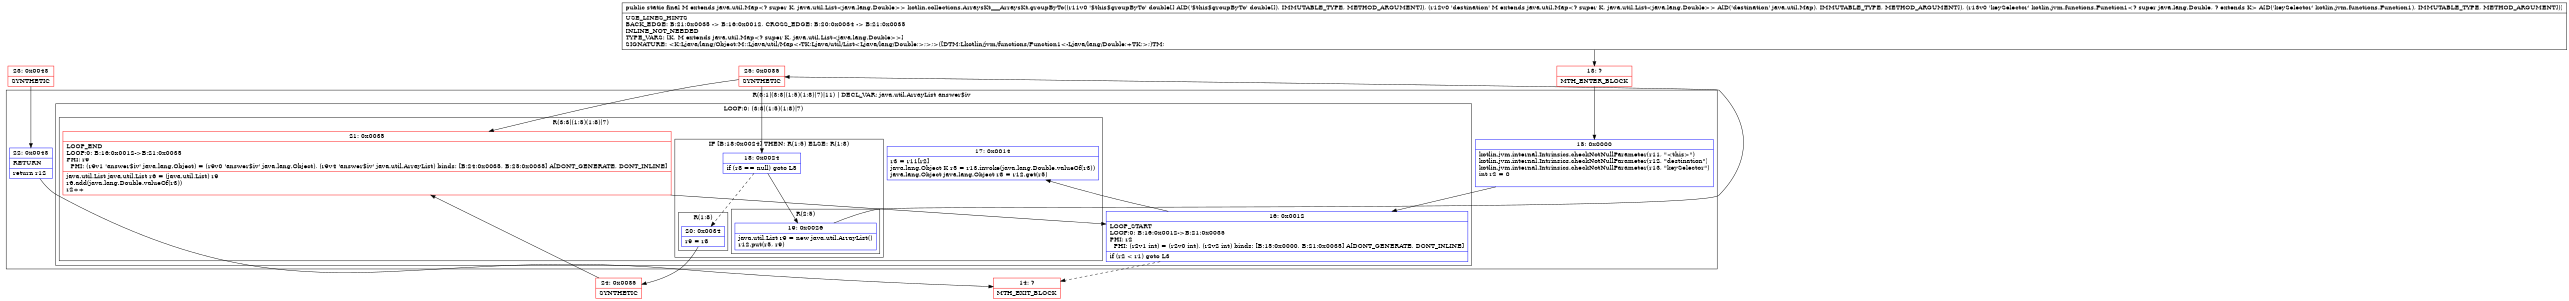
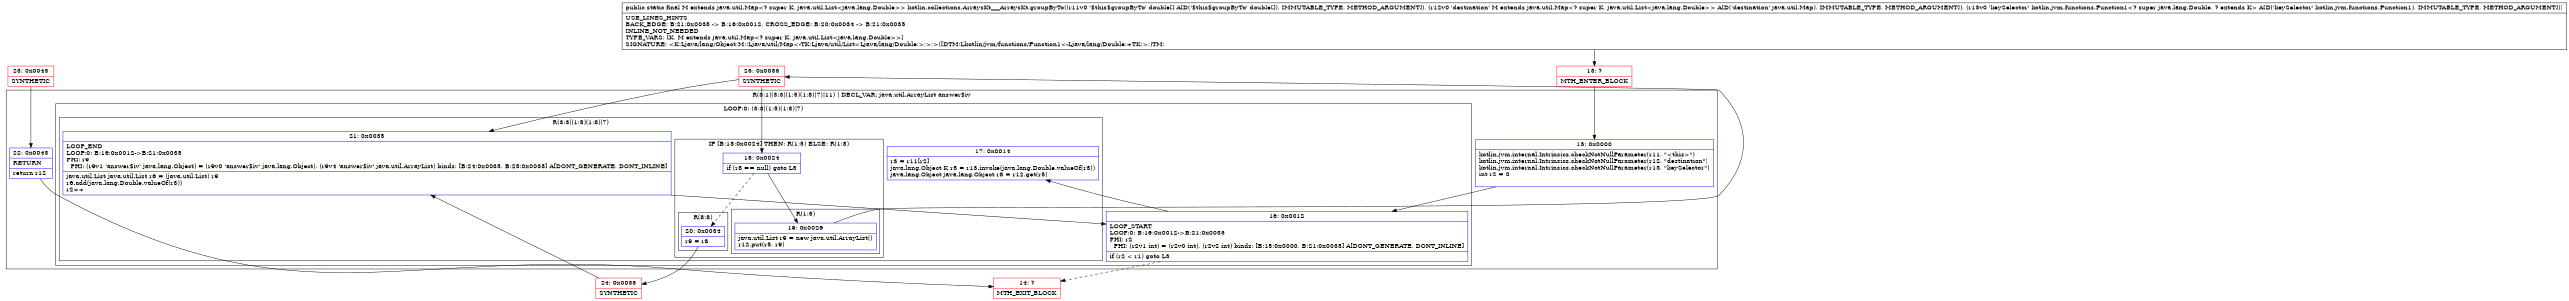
node "21: 0x0035": color red -> blue
cluster "R(2:5)": label "R(2:5)" -> "R(1:5)"
cluster "R(1:8)": label "R(1:8)" -> "R(8:8)"
